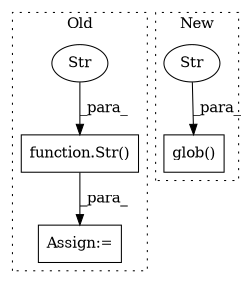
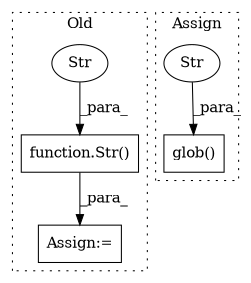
cluster "New": label "New" -> "Assign"
